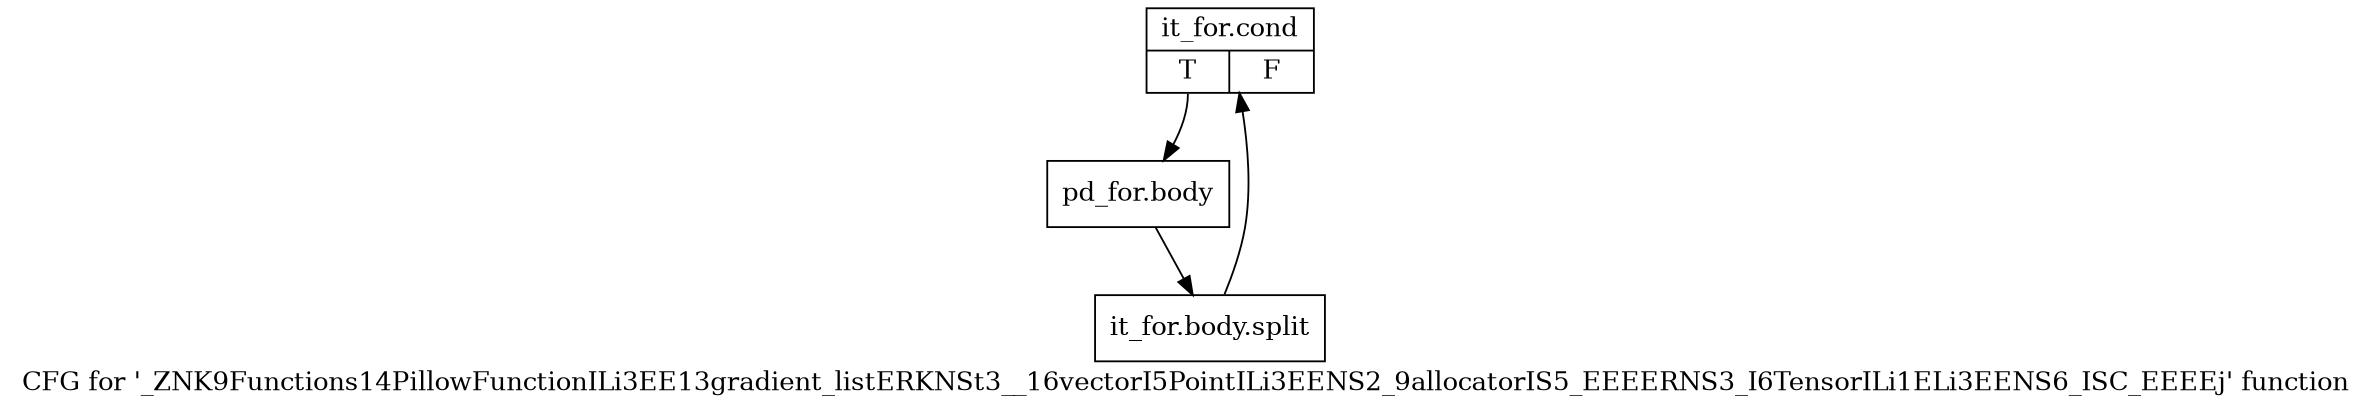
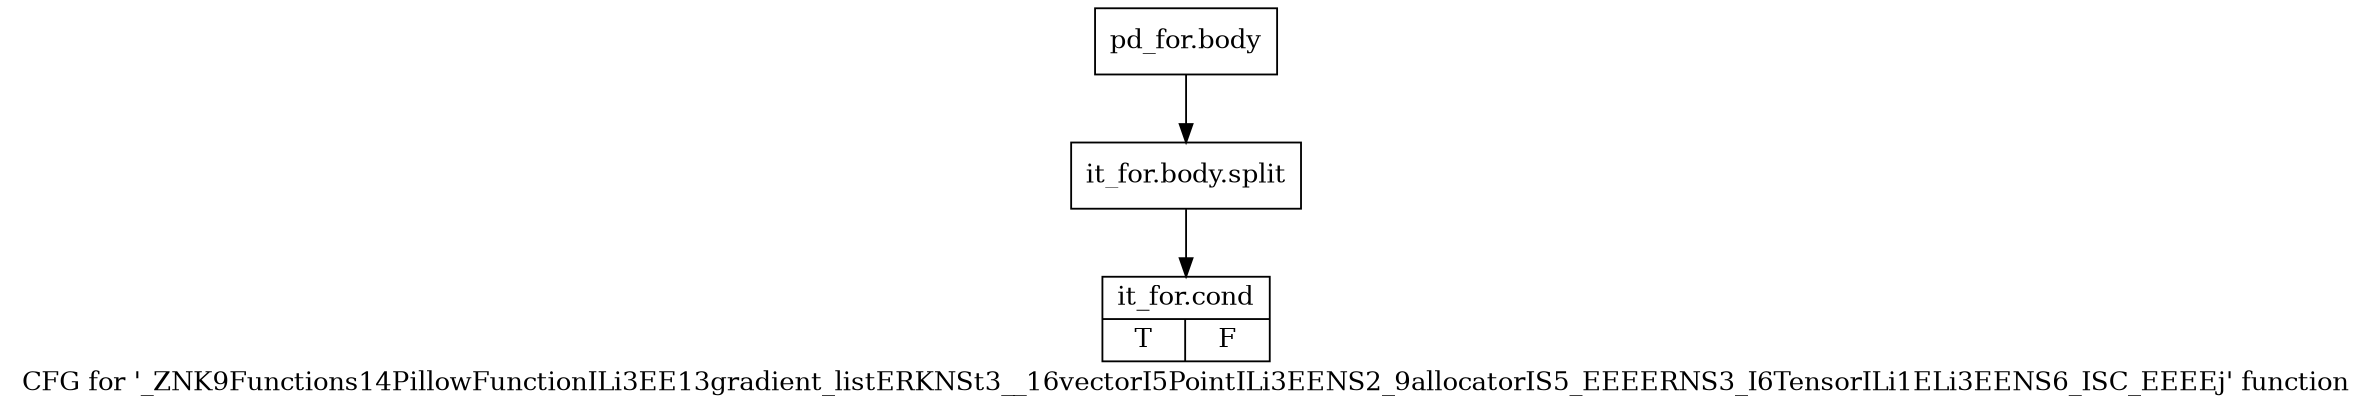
edge "it_for.cond" -> "pd_for.body": removed
